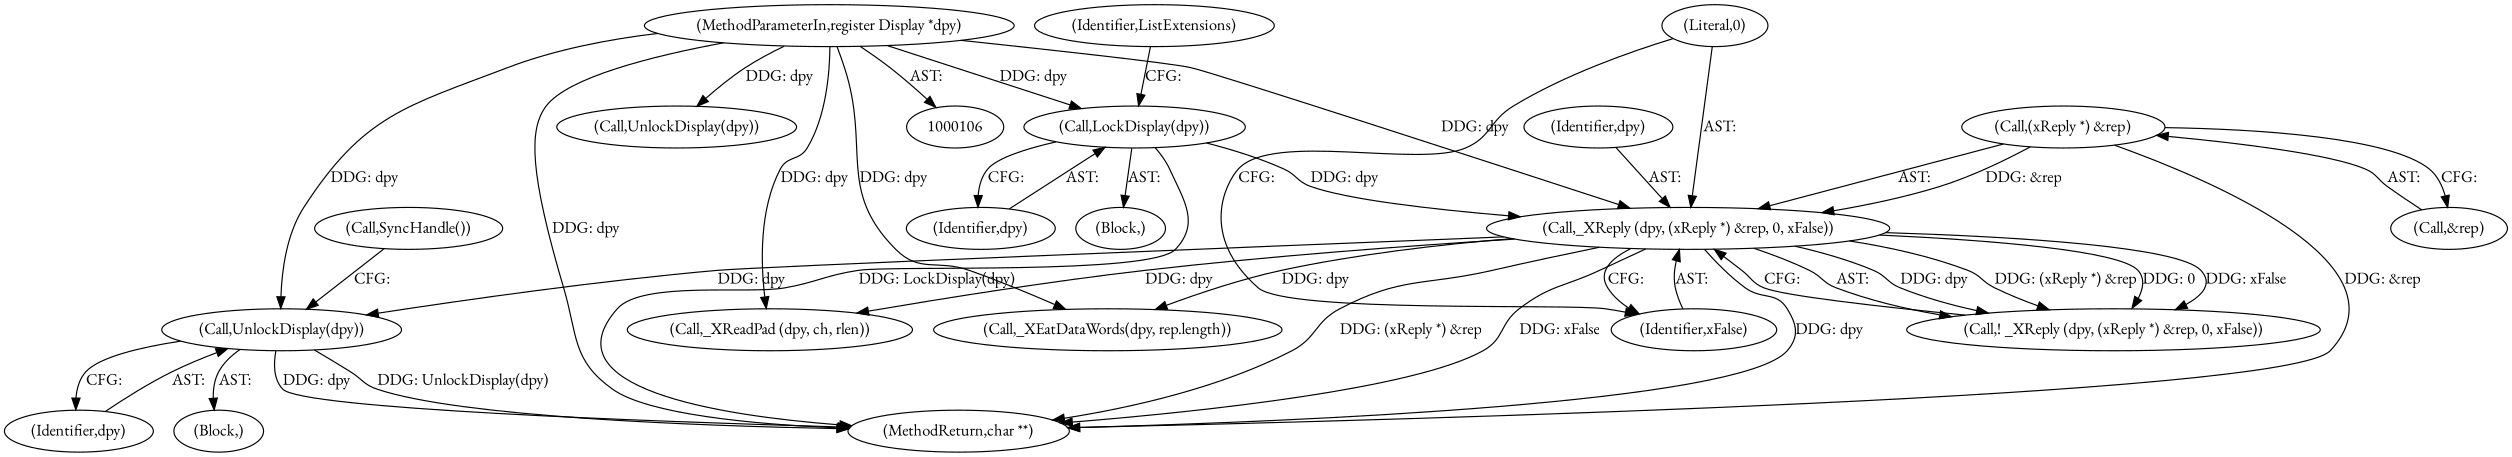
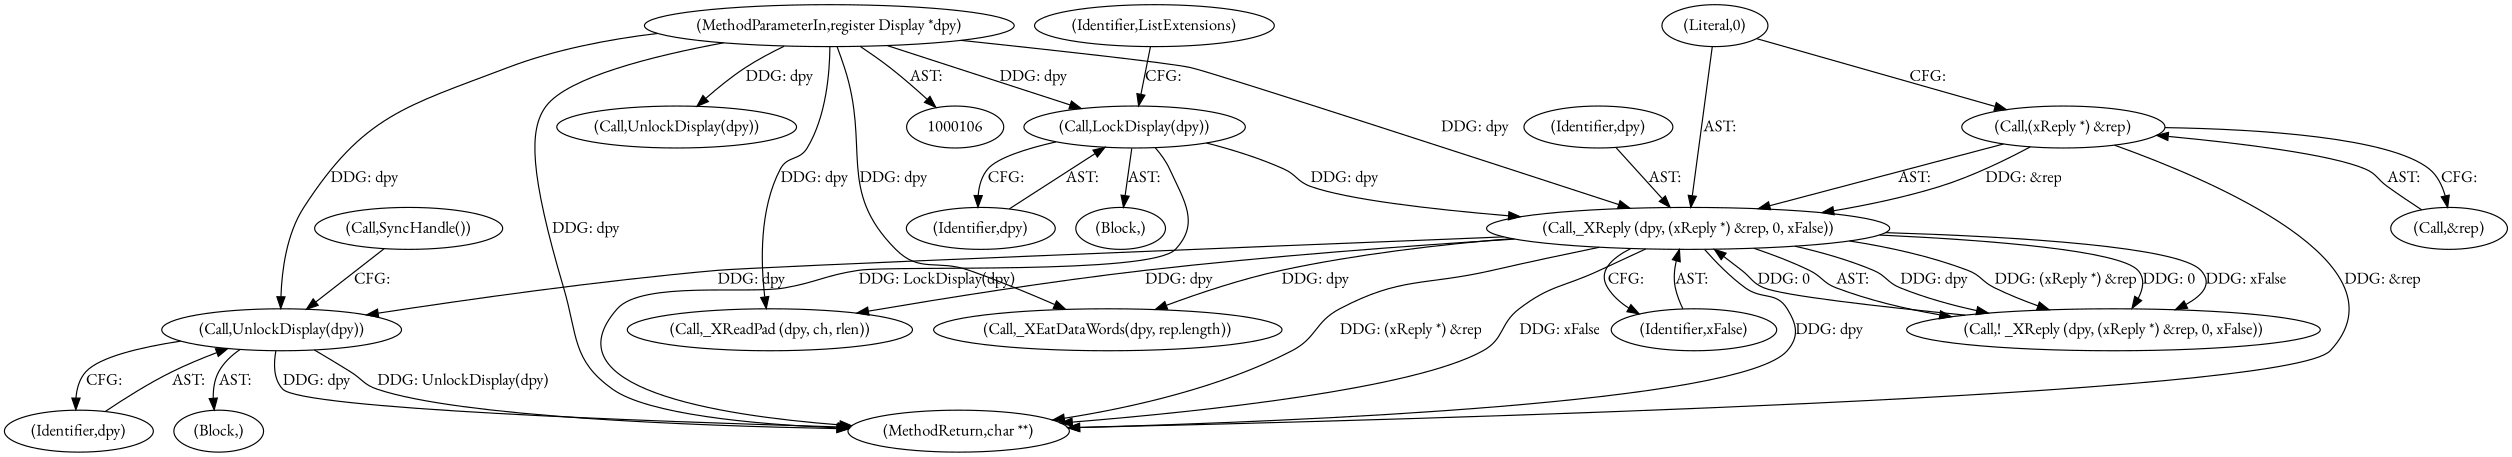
edge "(Literal,0)" -> "(Identifier,xFalse)": now "(Literal,0)" -> "(Call,(xReply *) &rep)"
edge "(Call,! _XReply (dpy, (xReply *) &rep, 0, xFalse))" -> "(Call,_XReply (dpy, (xReply *) &rep, 0, xFalse))": label "CFG: " -> "DDG: 0"
